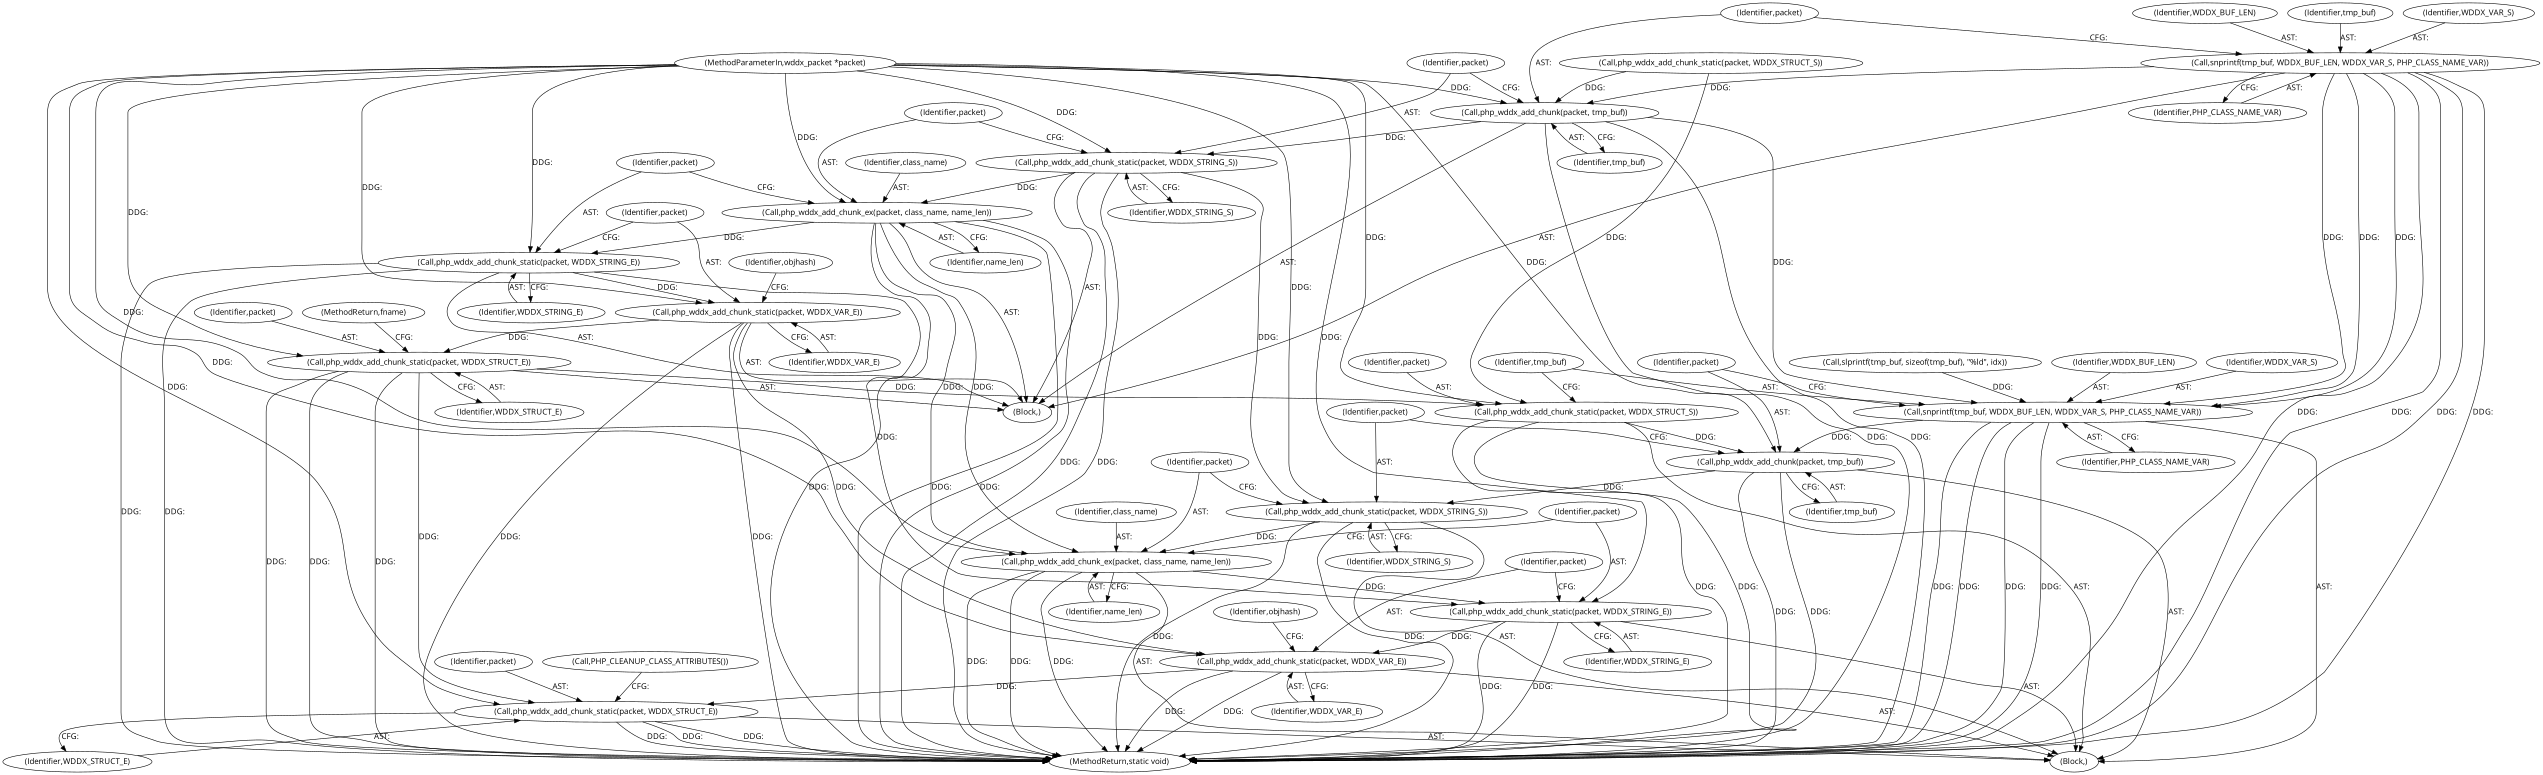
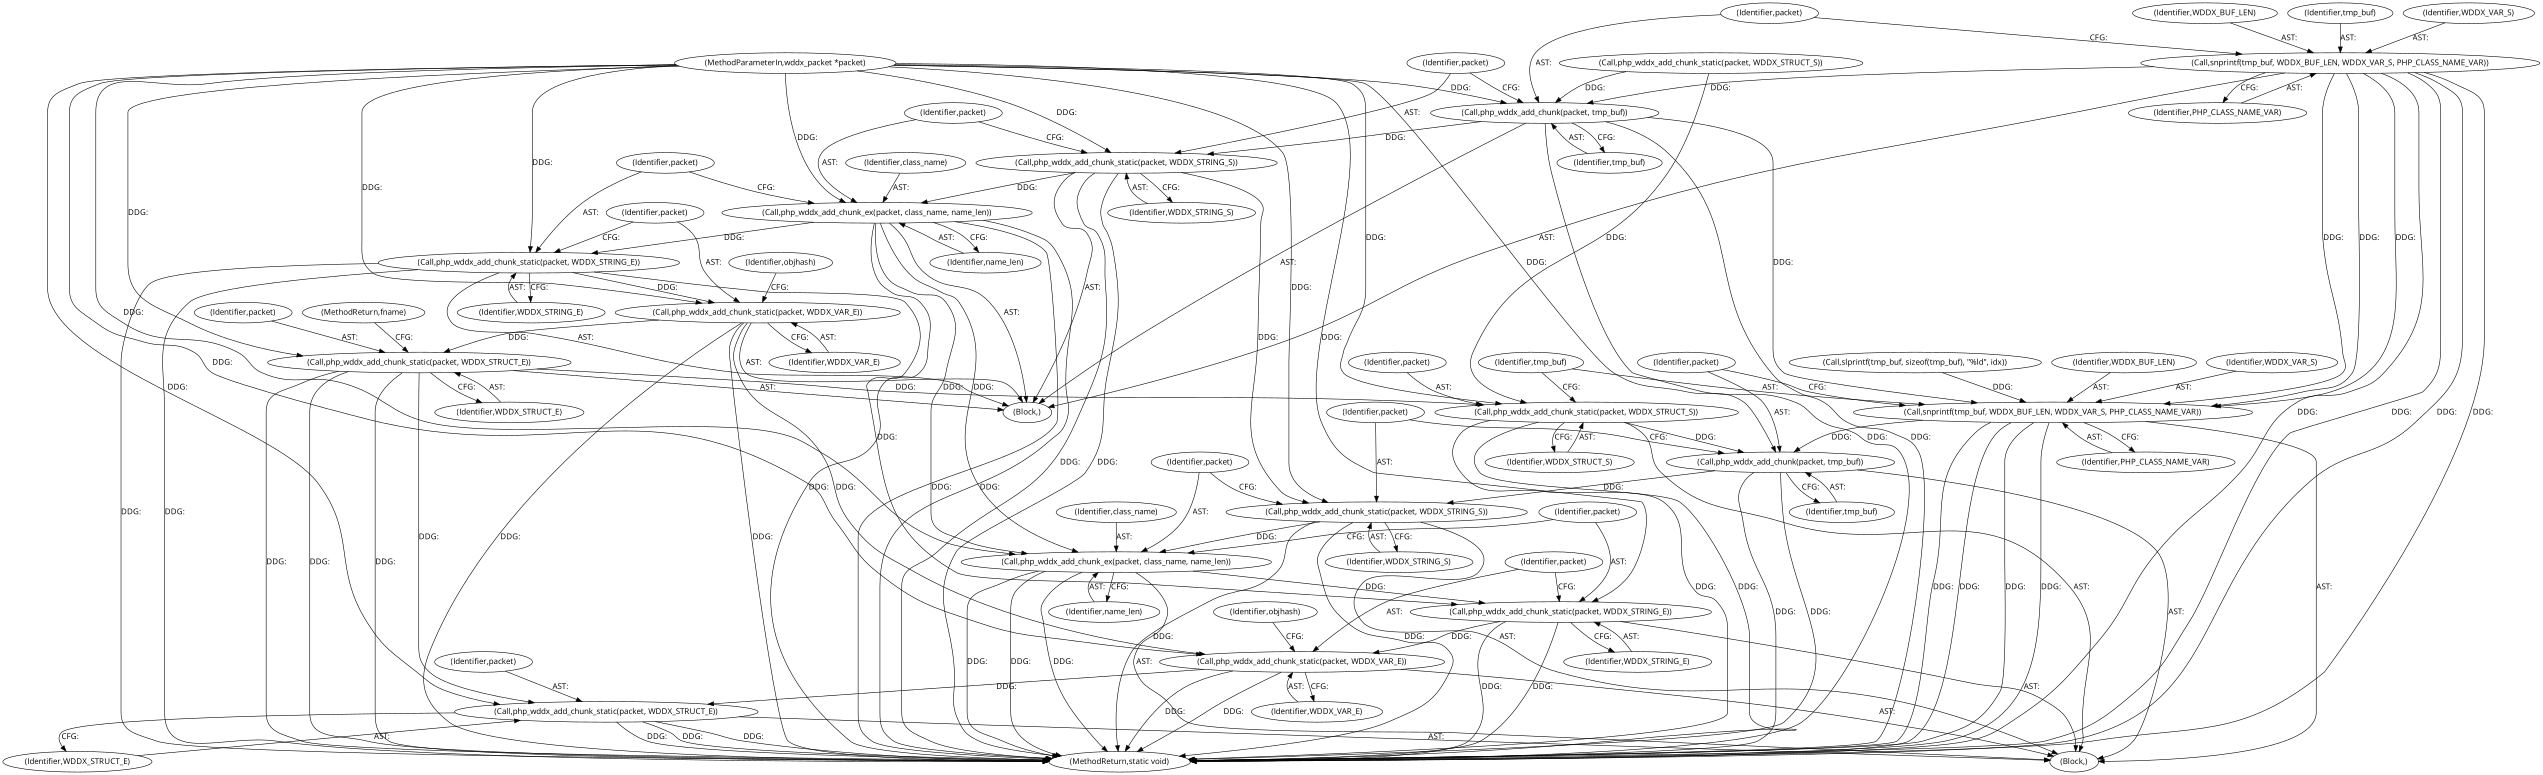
node "(Identifier,WDDX_STRUCT_S)": added
node "(Call,PHP_CLEANUP_CLASS_ATTRIBUTES())": removed
